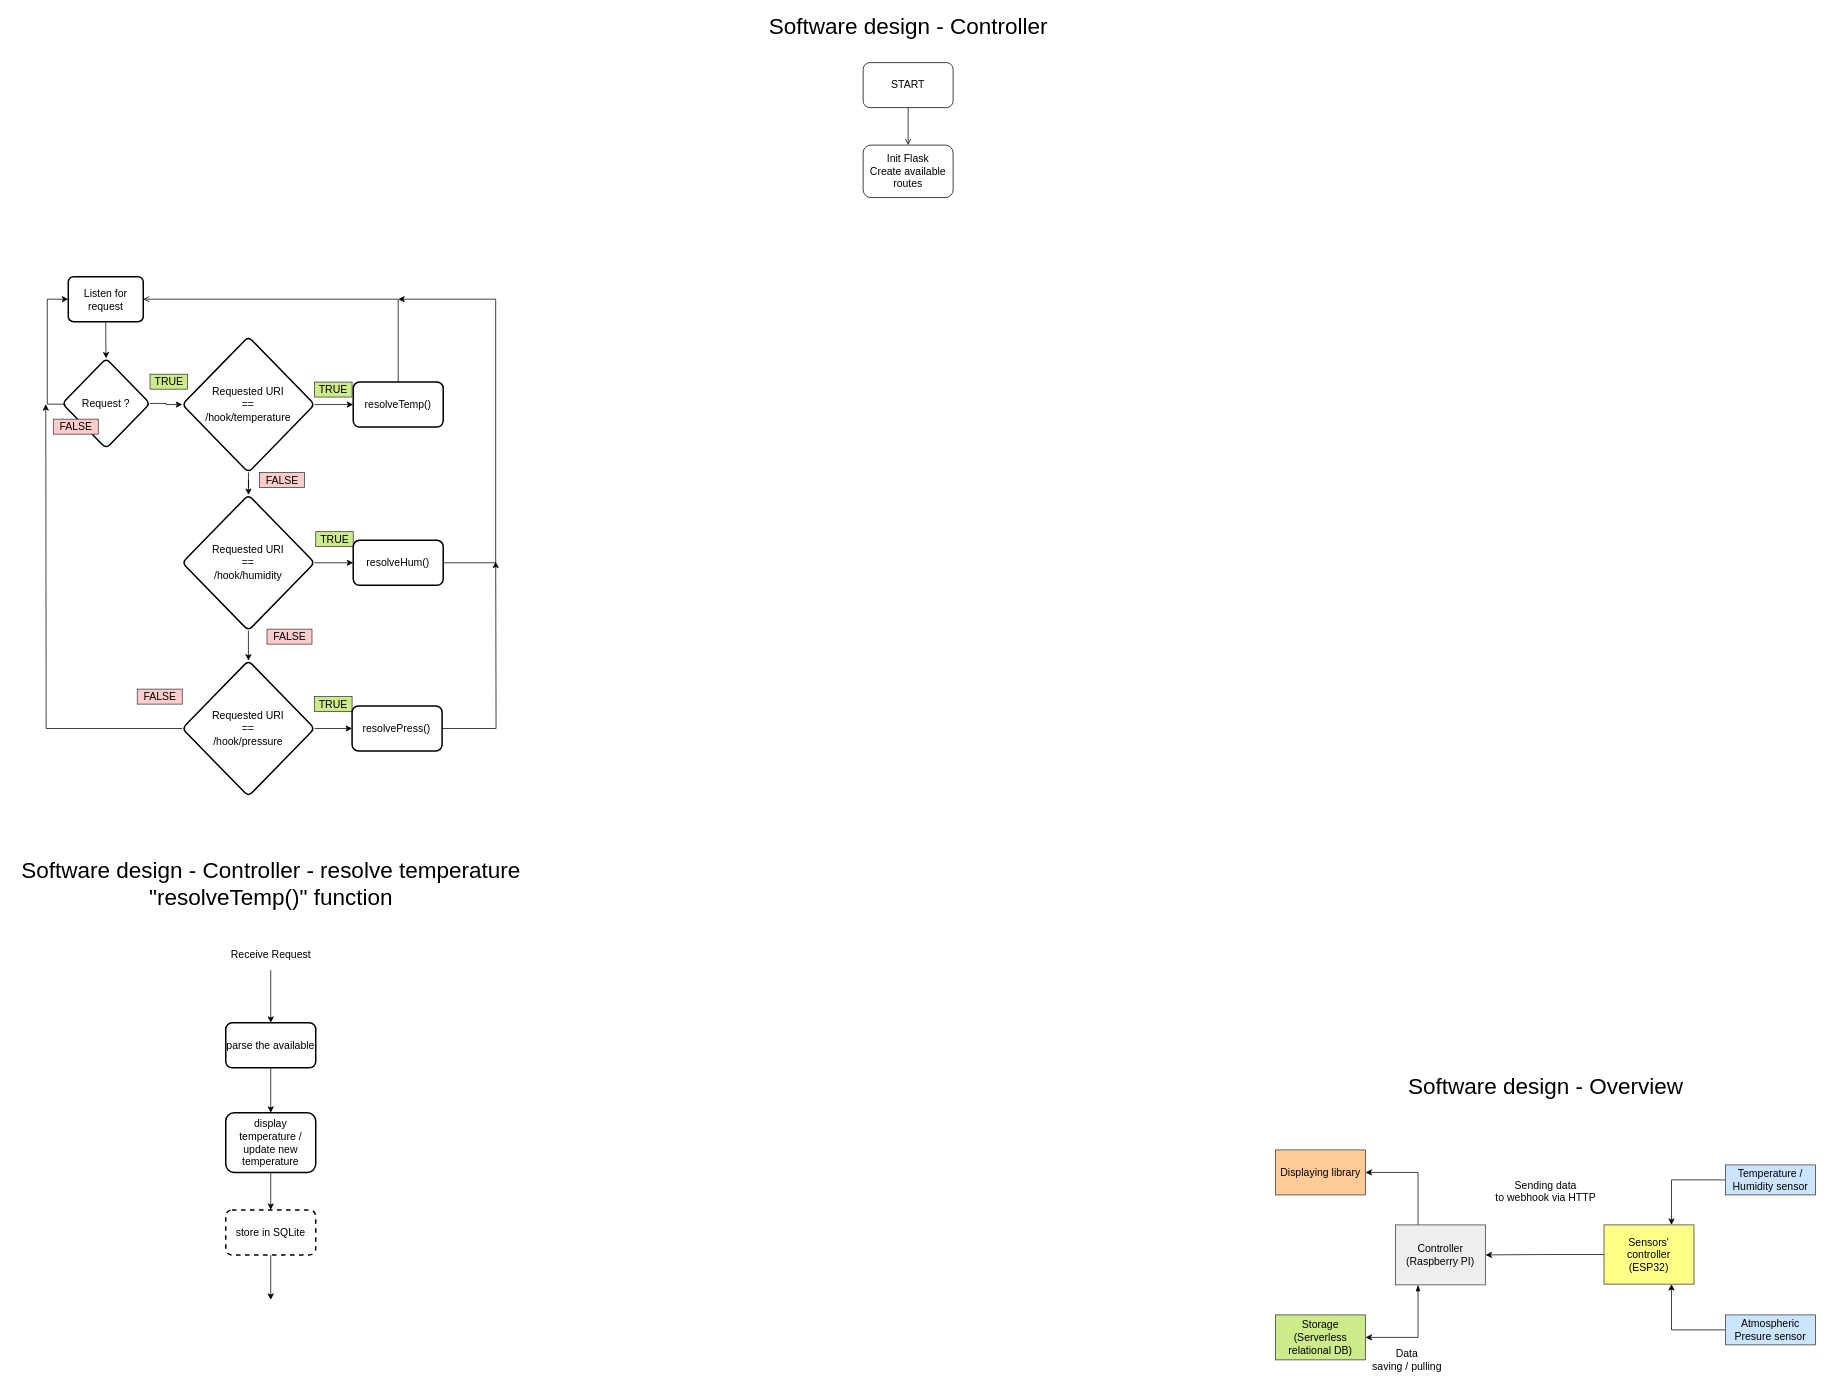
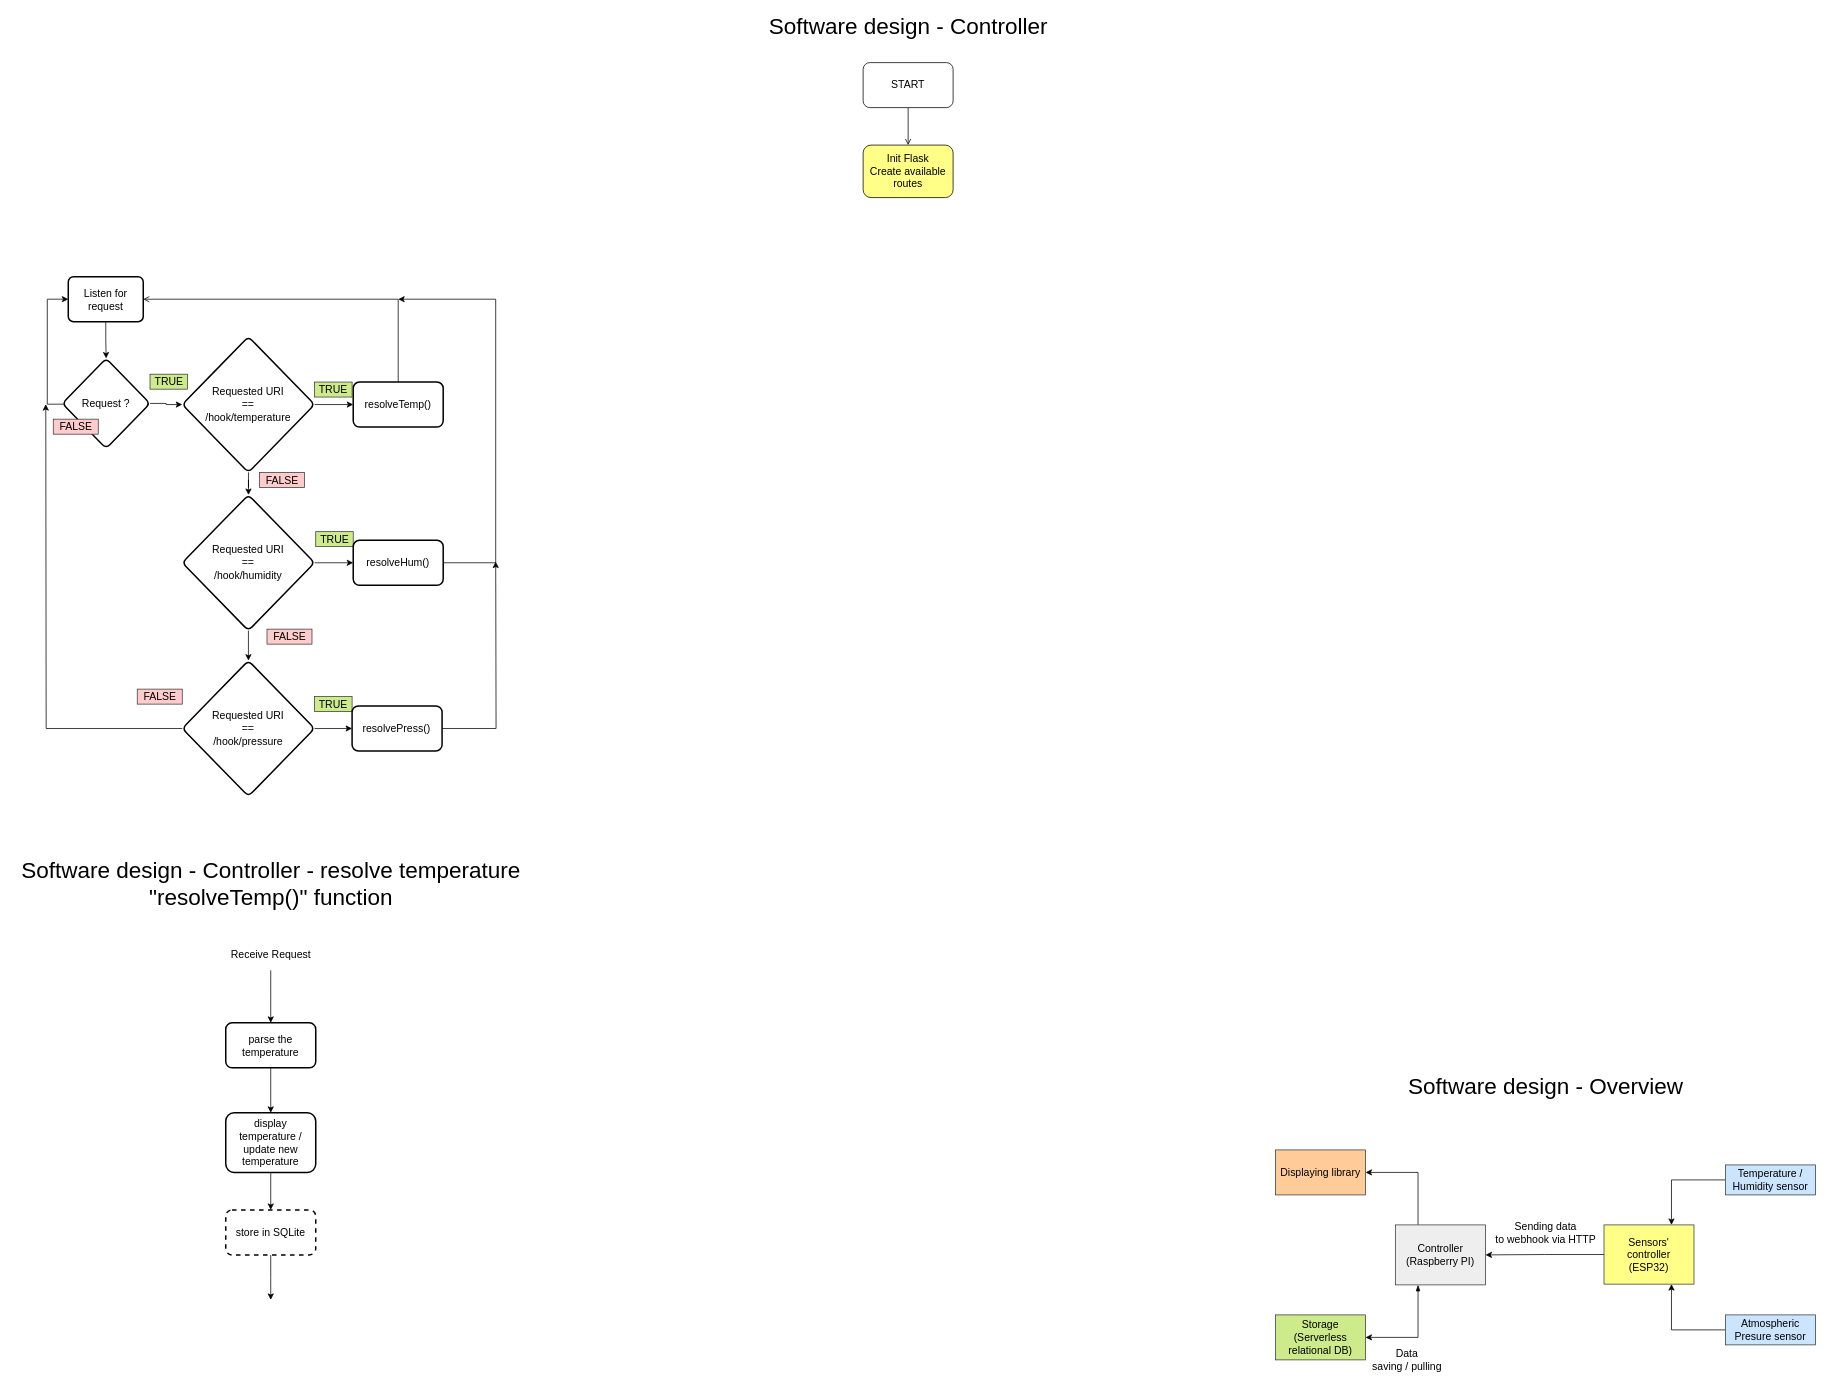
node "Init Flask Create available routes": fillcolor #ffffff -> #ffff88
node "parse the available": label "parse the available" -> "parse the temperature"
node "Sending data to webhook via HTTP": moved (1545, 1191) -> (1545, 1233)
